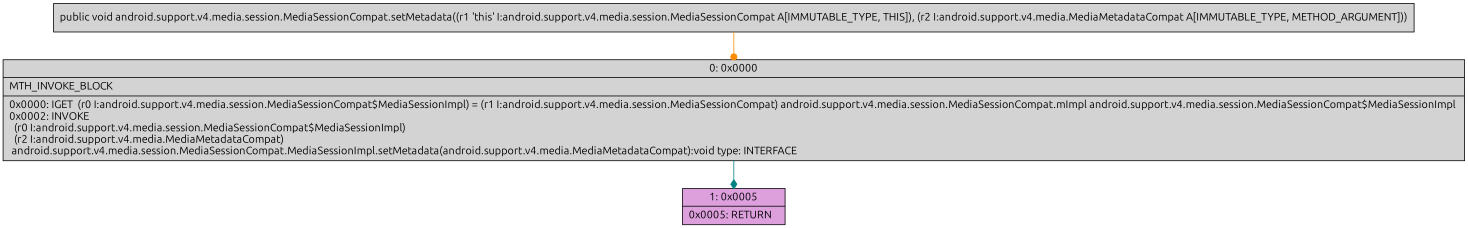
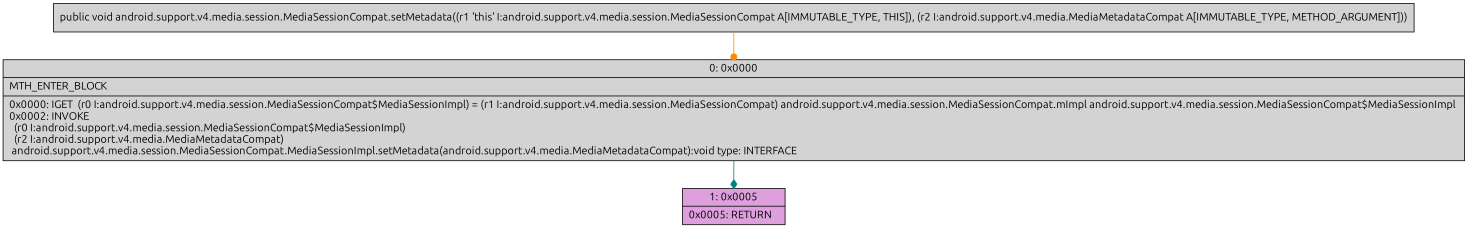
node "0: 0x0000": text "MTH_INVOKE_BLOCK" -> "MTH_ENTER_BLOCK"
